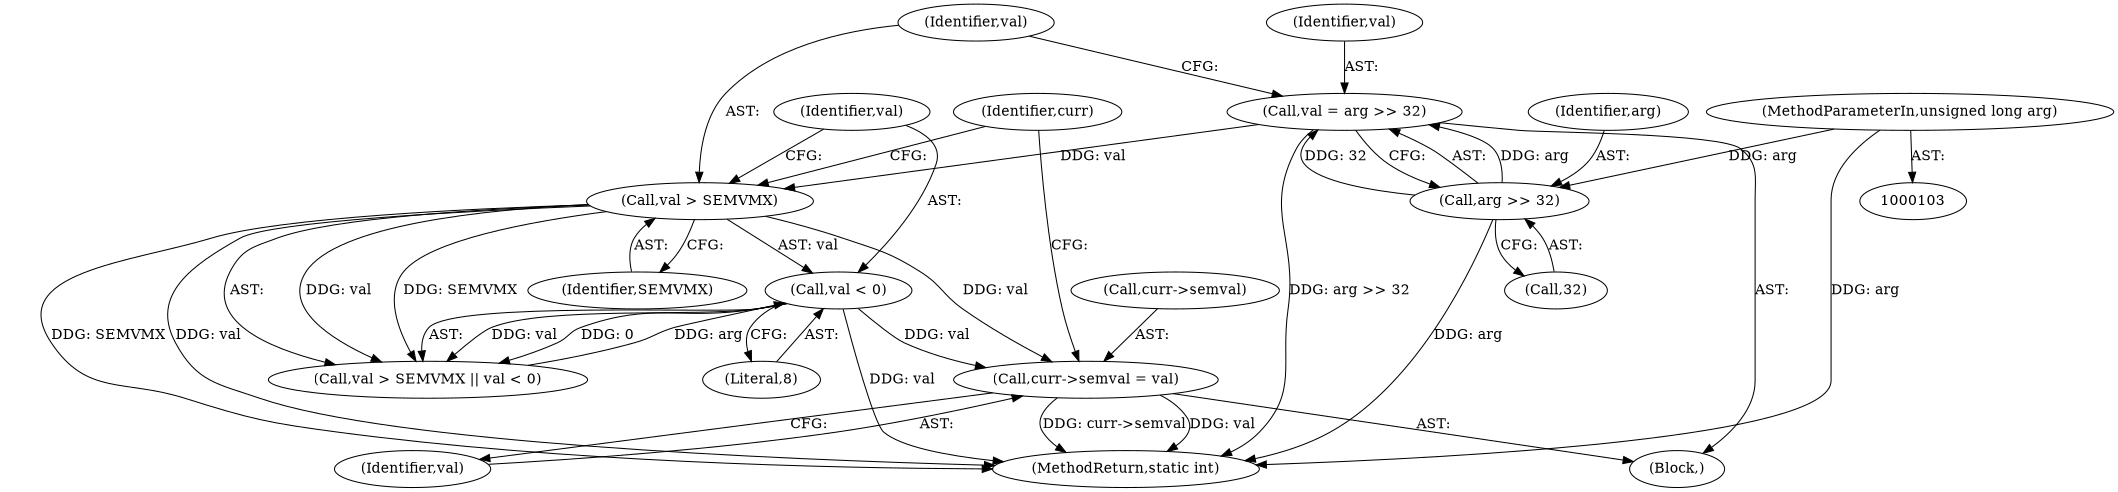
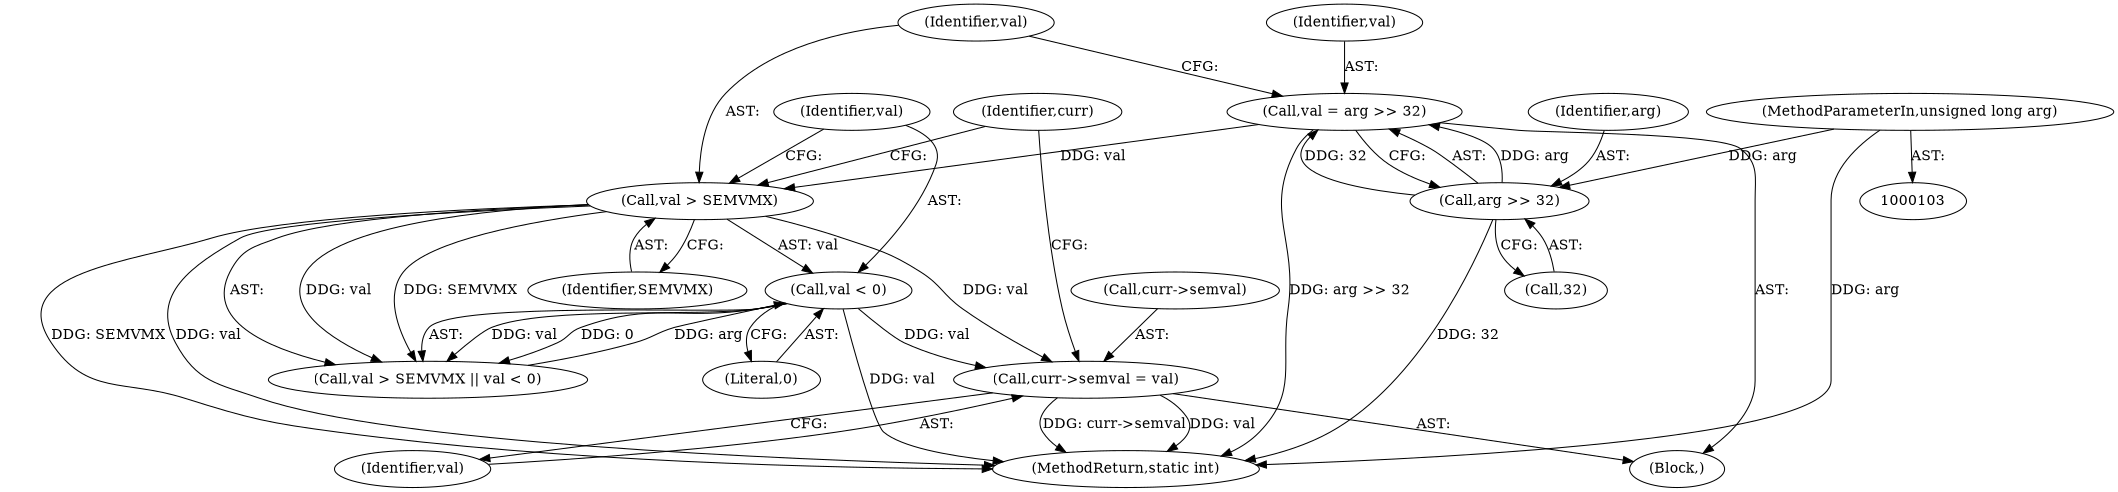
edge "(Call,arg >> 32)" -> "(MethodReturn,static int)": label "DDG: arg" -> "DDG: 32"
node "(Literal,8)": label "(Literal,8)" -> "(Literal,0)"
